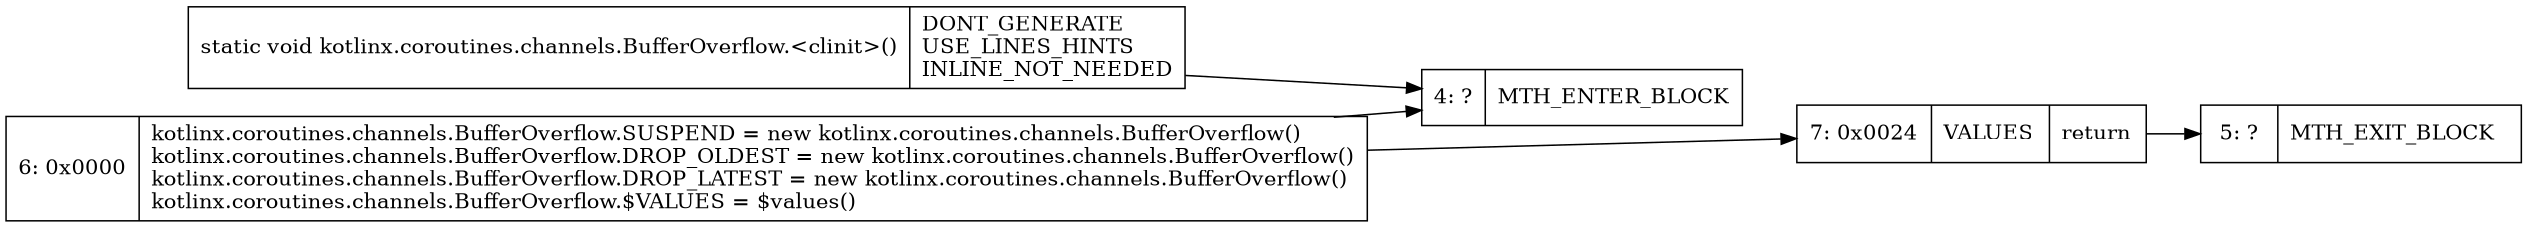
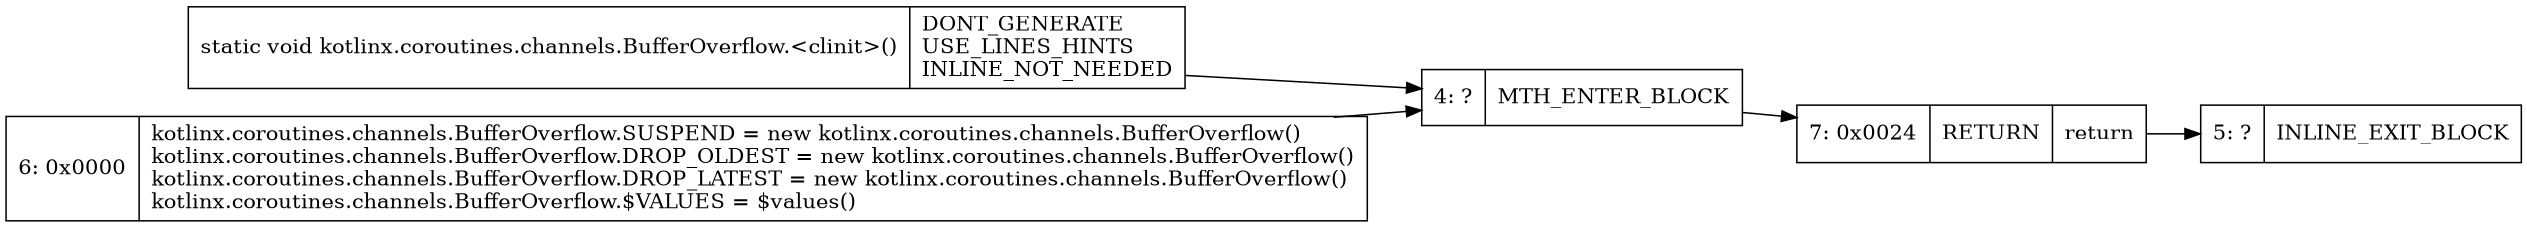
node "7: 0x0024": text "VALUES" -> "RETURN"
node "5: ?": text "MTH_EXIT_BLOCK" -> "INLINE_EXIT_BLOCK"
edge "6: 0x0000" -> "7: 0x0024": now "4: ?" -> "7: 0x0024"
